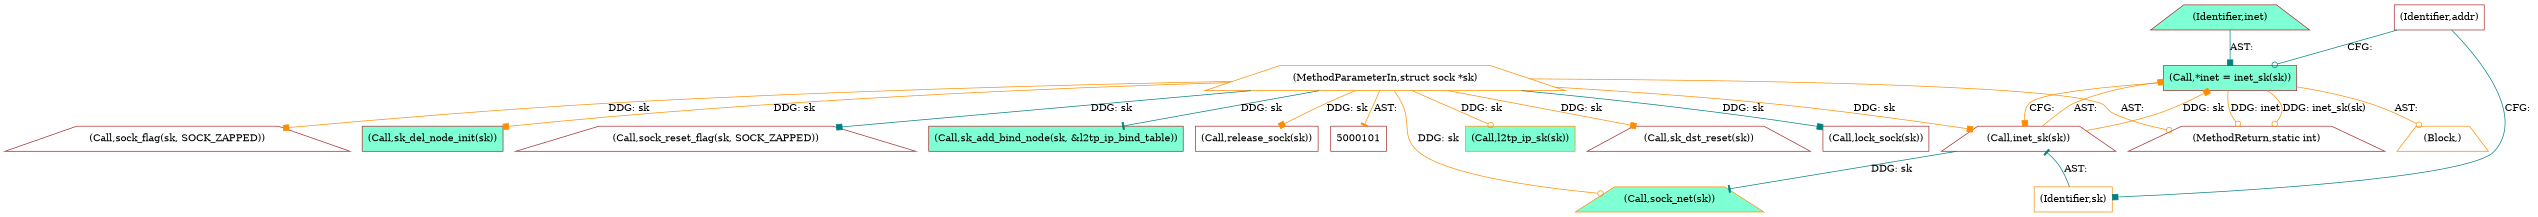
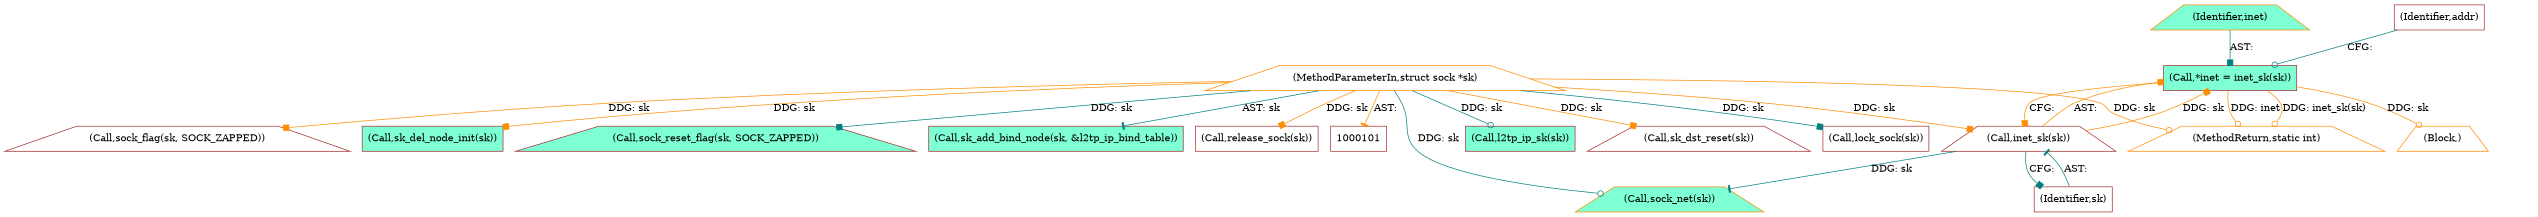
node "(Identifier,inet)": color brown -> darkorange
edge "(MethodParameterIn,struct sock *sk)" -> "(Call,l2tp_ip_sk(sk))": color darkorange -> teal
edge "(MethodParameterIn,struct sock *sk)" -> "(Call,sk_add_bind_node(sk, &l2tp_ip_bind_table))": label "DDG: sk" -> "AST: sk"
edge "(MethodParameterIn,struct sock *sk)" -> "(MethodReturn,static int)": label "AST: " -> "DDG: sk"
edge "(Call,*inet = inet_sk(sk))" -> "(Block,)": label "AST: " -> "DDG: sk"
node "(Call,sock_reset_flag(sk, SOCK_ZAPPED))": fillcolor white -> aquamarine
node "5000101": label "5000101" -> "1000101"
node "(Call,l2tp_ip_sk(sk))": color darkorange -> brown
node "(MethodReturn,static int)": color brown -> darkorange
edge "(MethodParameterIn,struct sock *sk)" -> "(Call,sock_net(sk))": color darkorange -> teal
edge "(Identifier,addr)" -> "(Identifier,sk)": now "(Call,inet_sk(sk))" -> "(Identifier,sk)"
node "(Identifier,sk)": color darkorange -> brown
